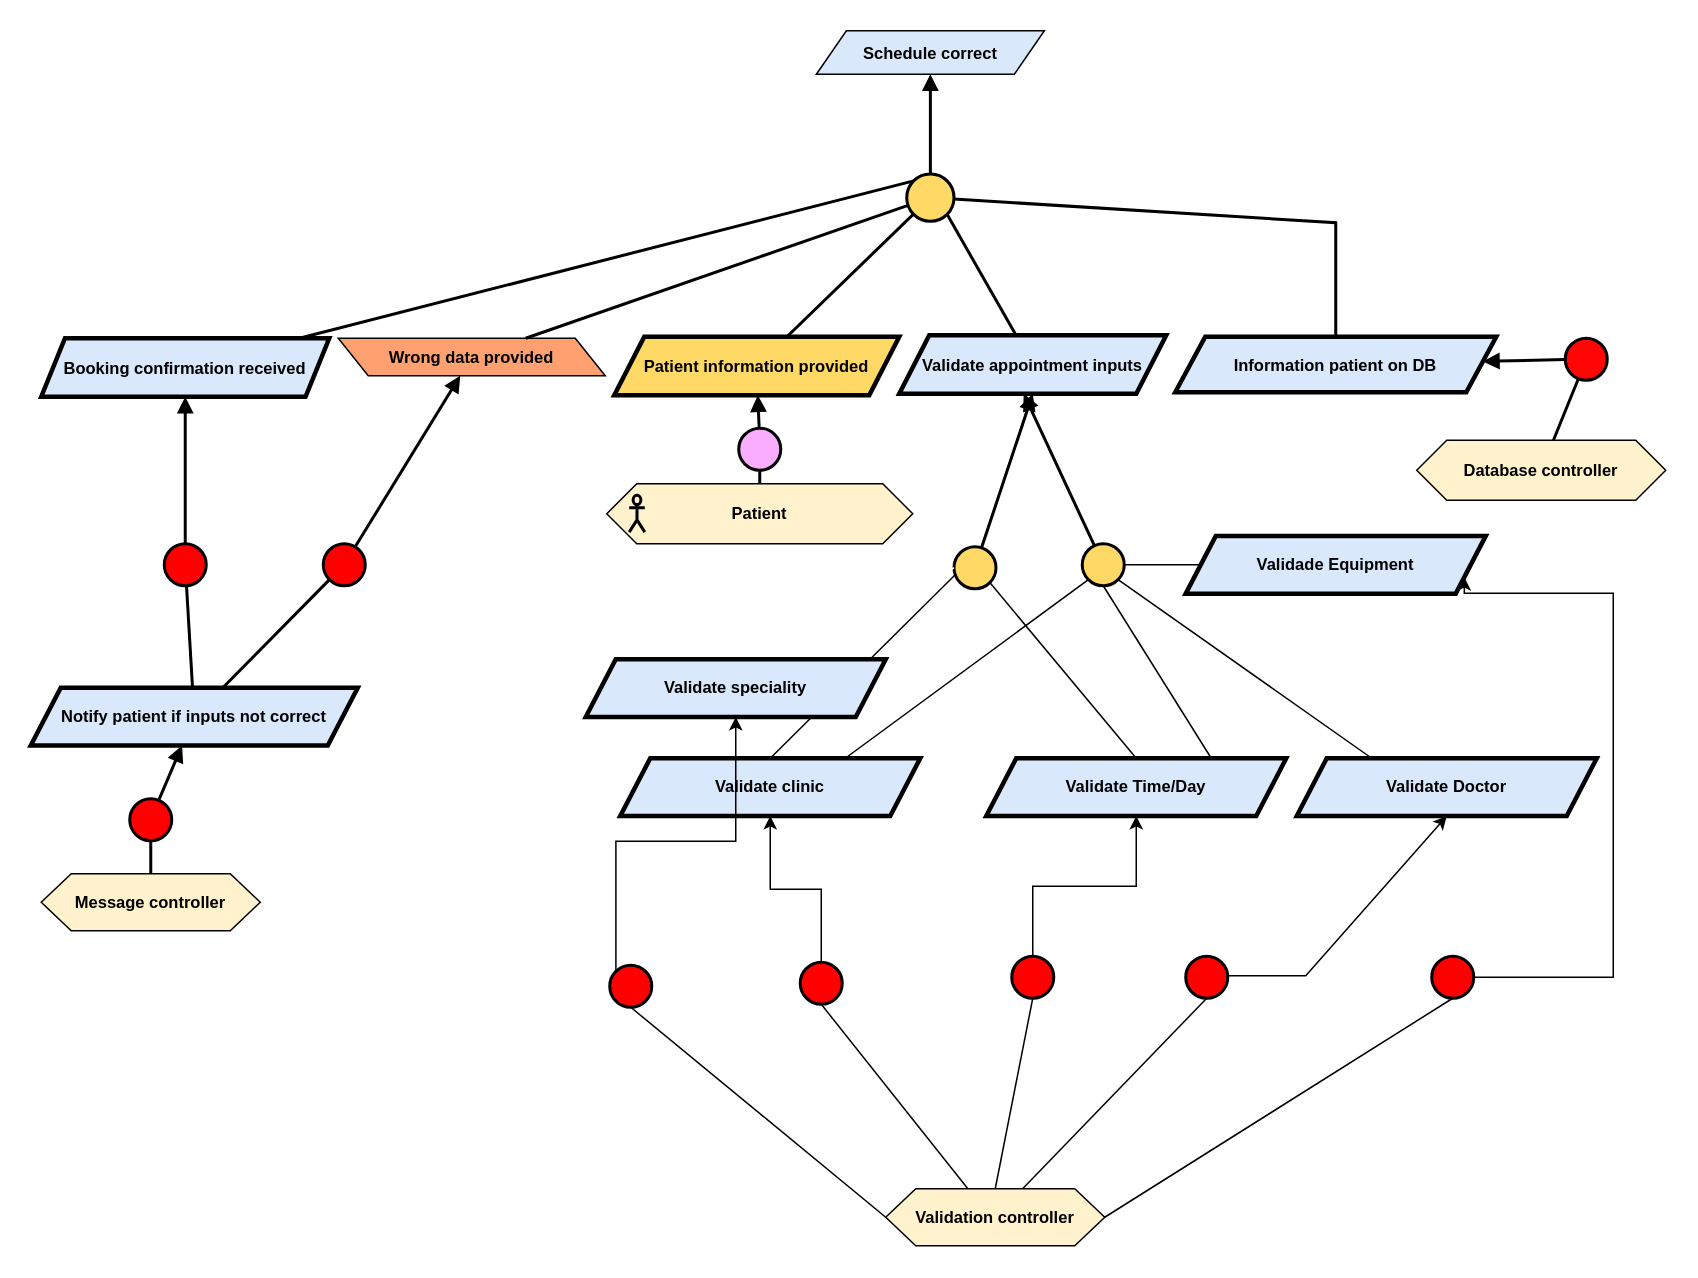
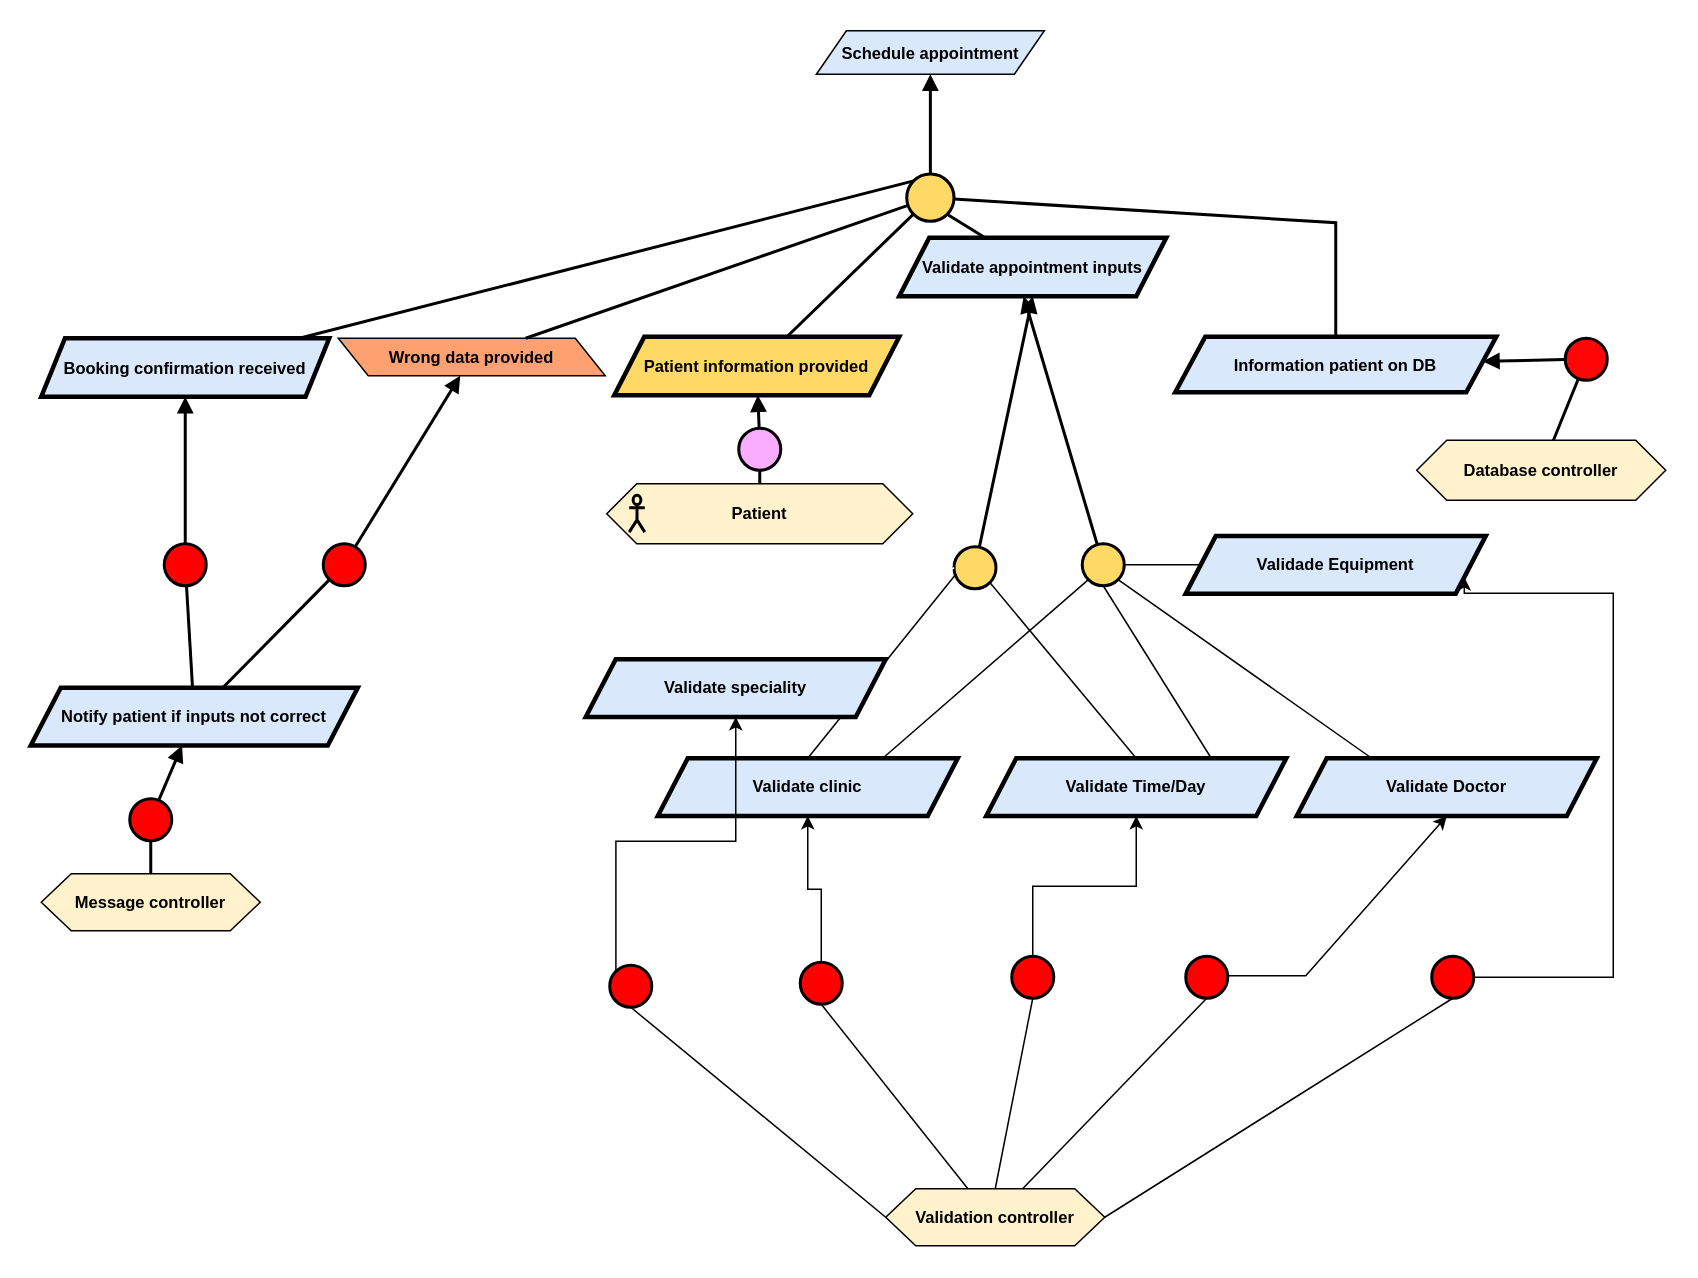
node "Schedule correct": label "Schedule correct" -> "Schedule appointment"
node "Validate appointment inputs": moved (1033, 365) -> (1033, 267)
node "Validate clinic": moved (770, 787) -> (808, 787)
